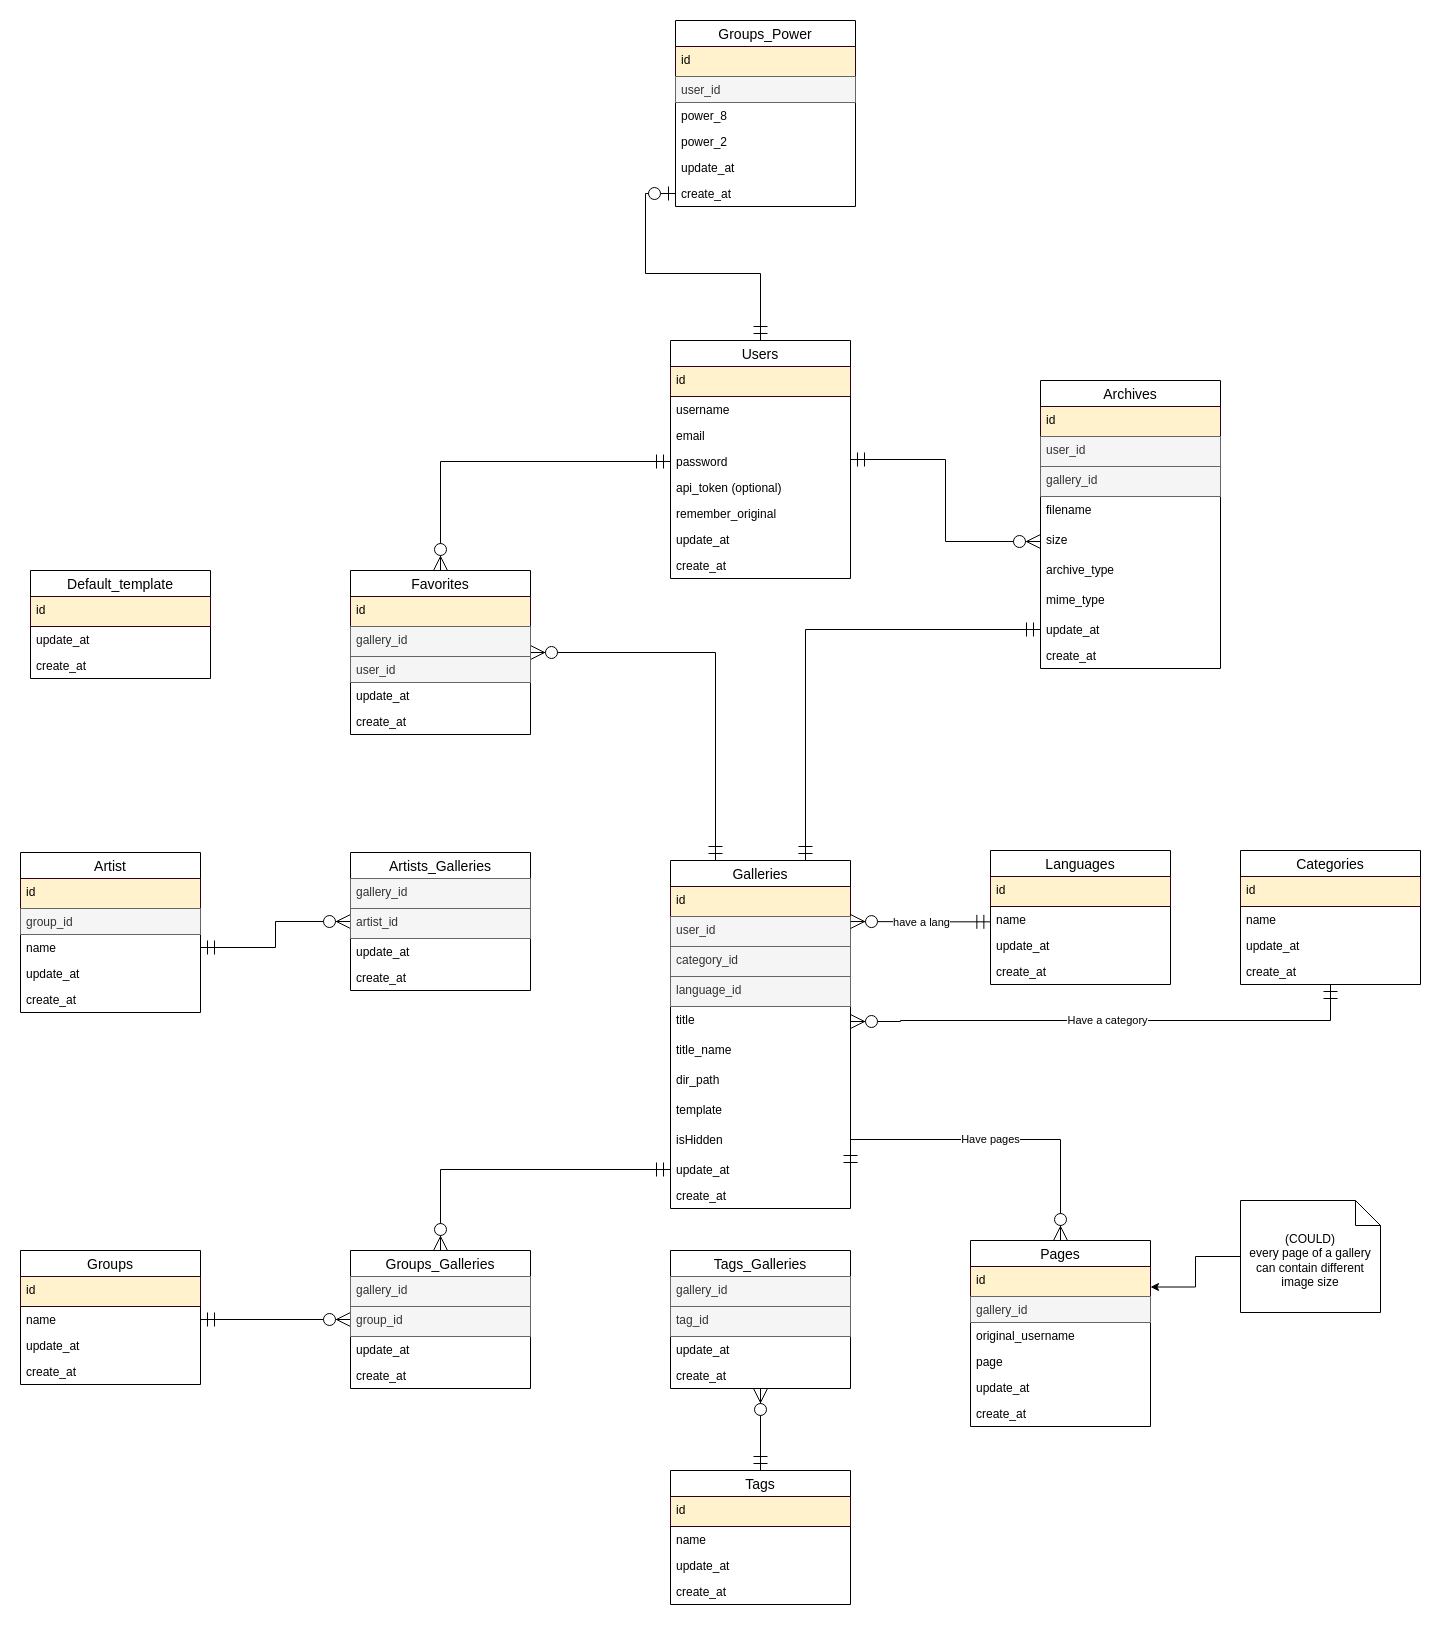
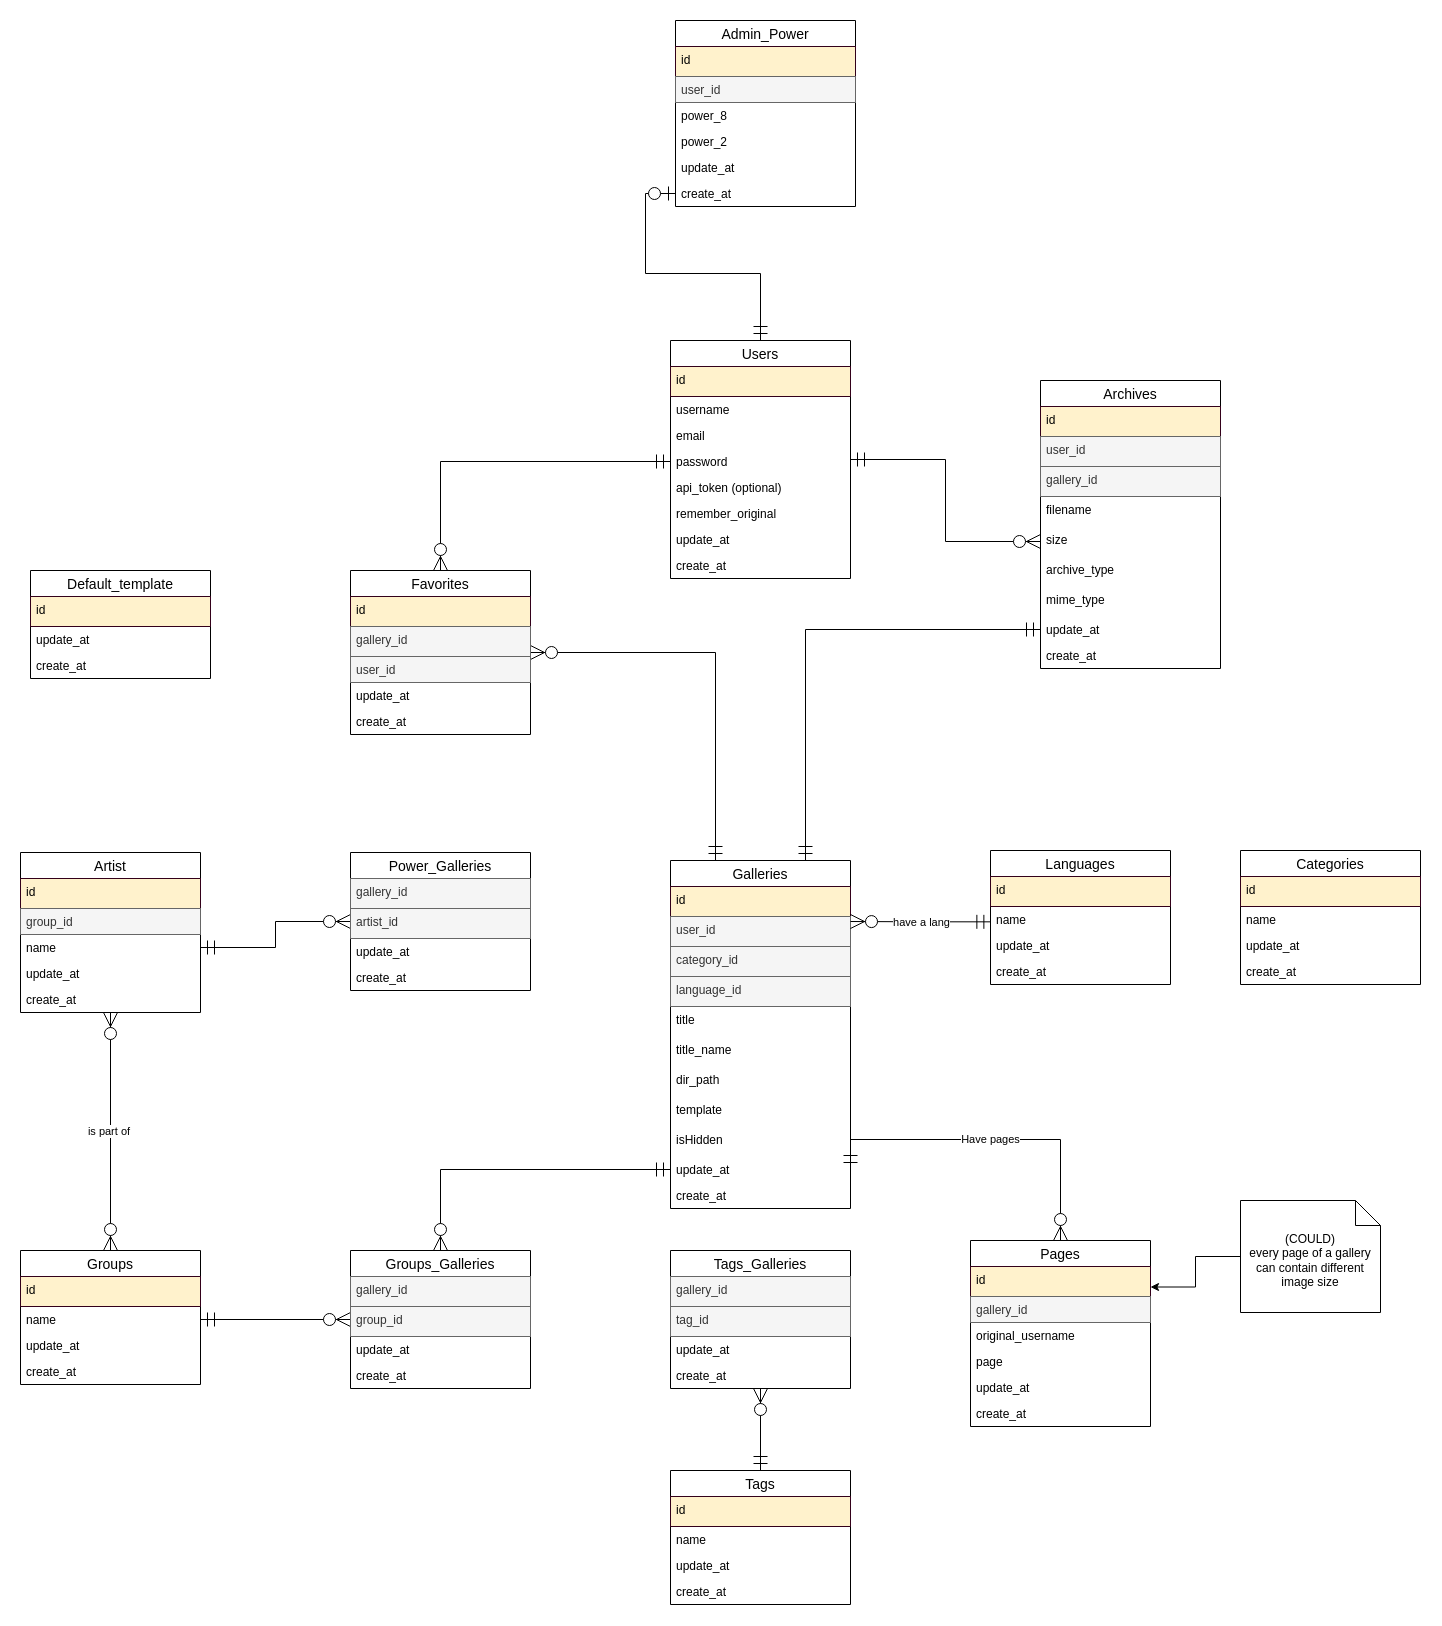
node "Groups_Power": label "Groups_Power" -> "Admin_Power"
node "Artists_Galleries": label "Artists_Galleries" -> "Power_Galleries"
edge "Categories" -- "title": removed, label "Have a category"
edge "Artist" -- "Groups": added, label "is part of"
